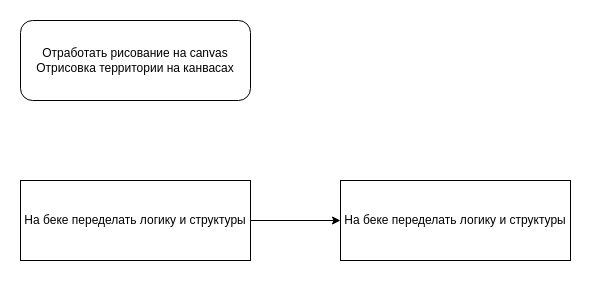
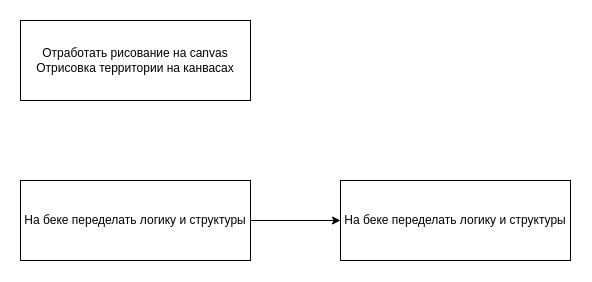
node "Отработать рисование на canvas Отрисовка территории на канвасах": shape rounded rectangle -> rectangle
